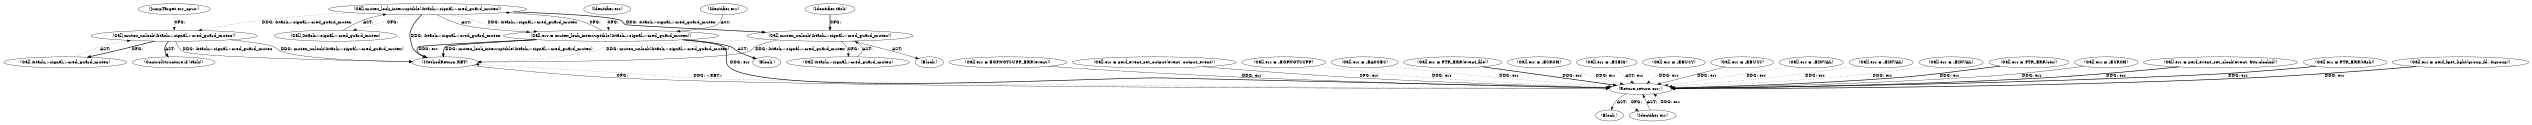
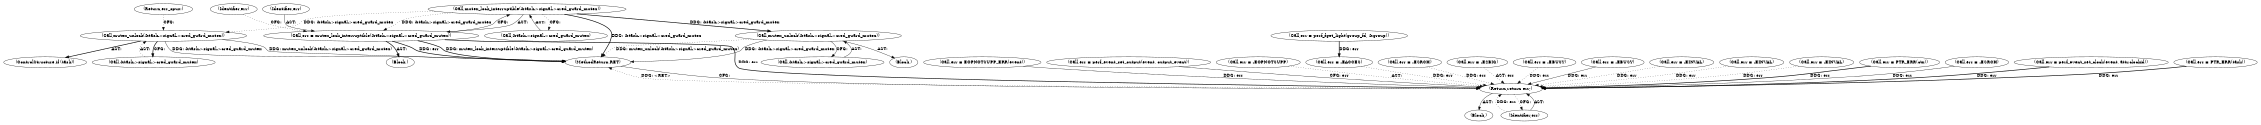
node "(JumpTarget,err_cpus:)": label "(JumpTarget,err_cpus:)" -> "(Return,err_cpus:)"
node "(Identifier,task)": removed
node "(Call,err = PTR_ERR(event_file))": removed
edge "(Call,err = -EOPNOTSUPP)" -> "(Return,return err;)": label "DDG: err" -> "AST: "
edge "(Call,err = perf_fget_light(group_fd, &group))" -> "(Return,return err;)": now "(Call,err = perf_fget_light(group_fd, &group))" -> "(Call,err = -EACCES)"
